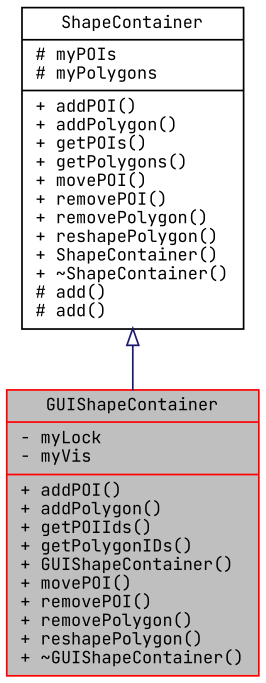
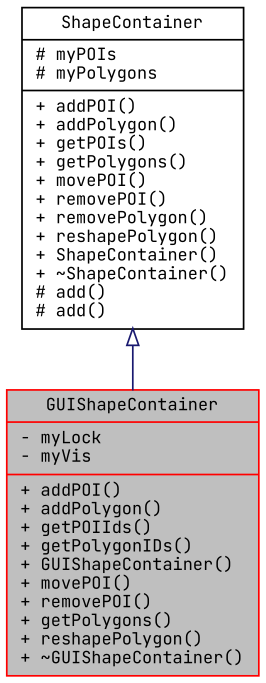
node "GUIShapeContainer": text "+ removePolygon()" -> "+ getPolygons()"
